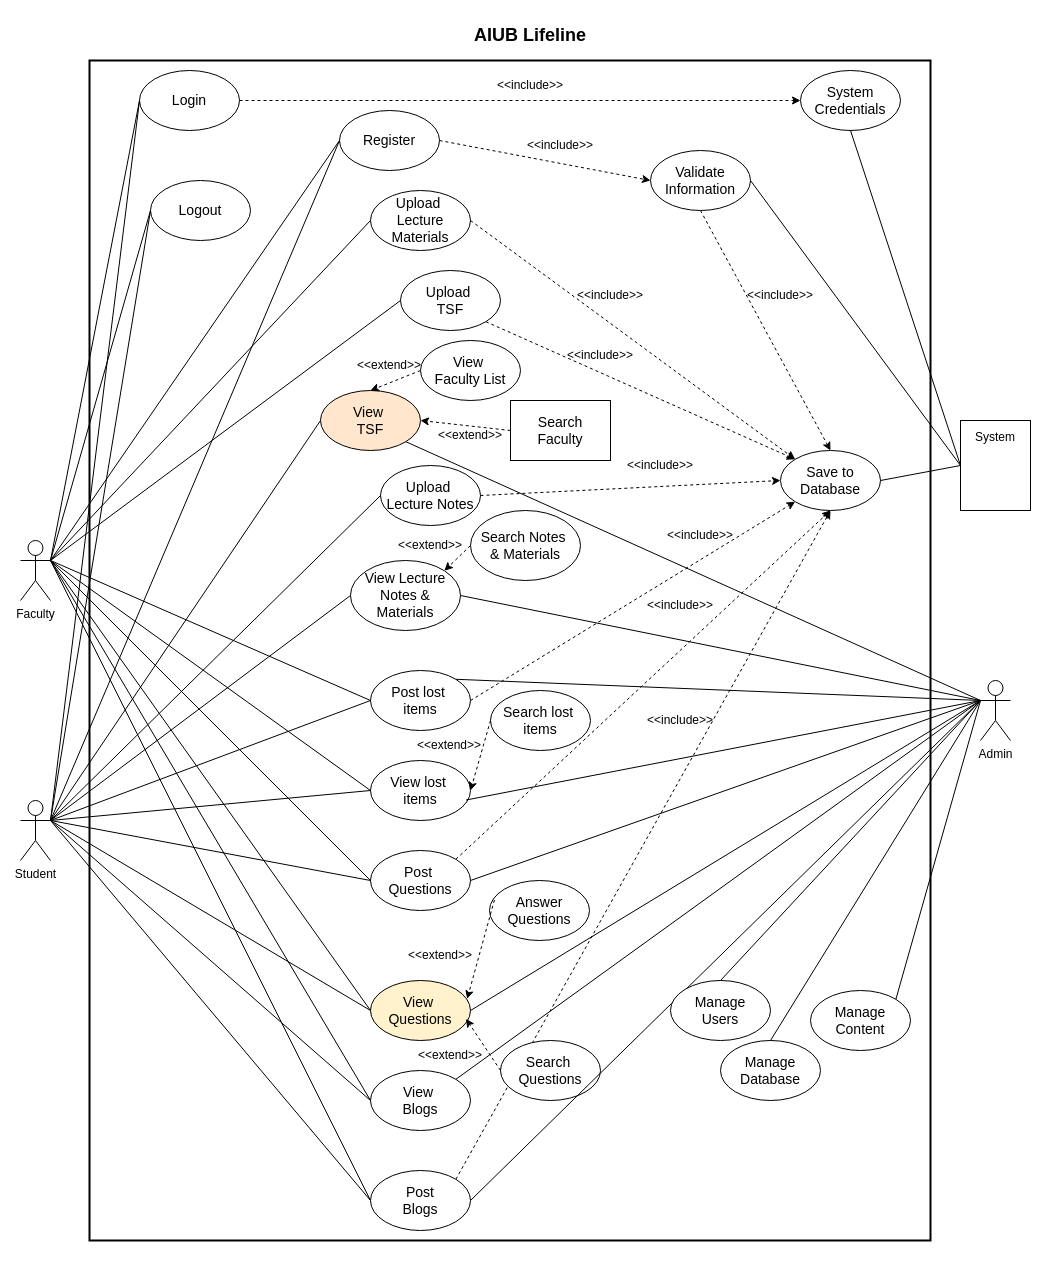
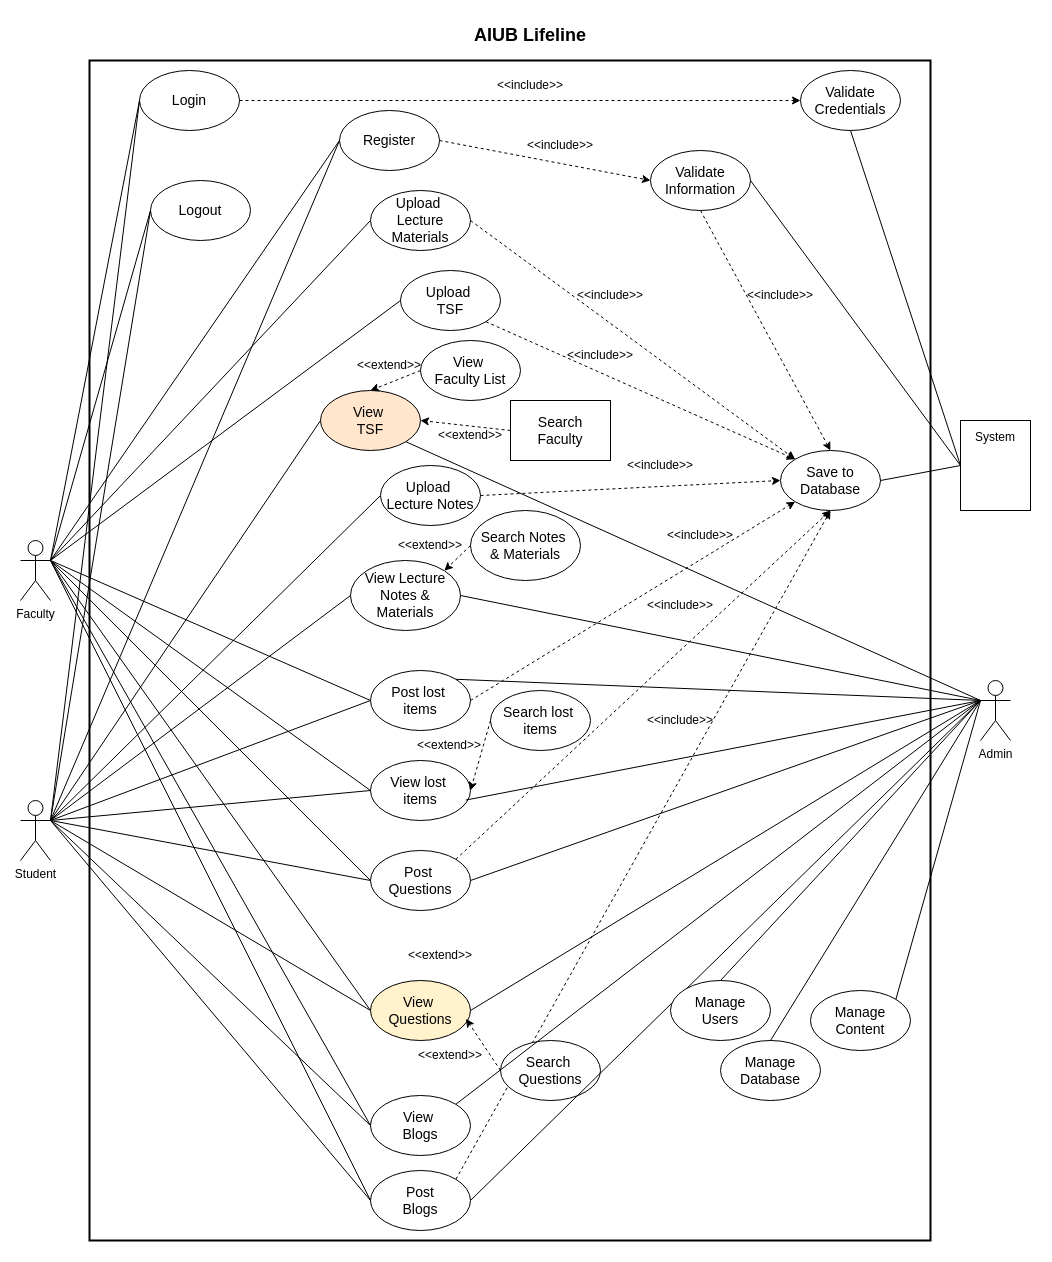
node "System Credentials": label "System Credentials" -> "Validate Credentials"
node "Answer Questions": removed
edge "Answer Questions" -> "View Questions": removed
node "View Blogs": moved (421, 1101) -> (421, 1126)
